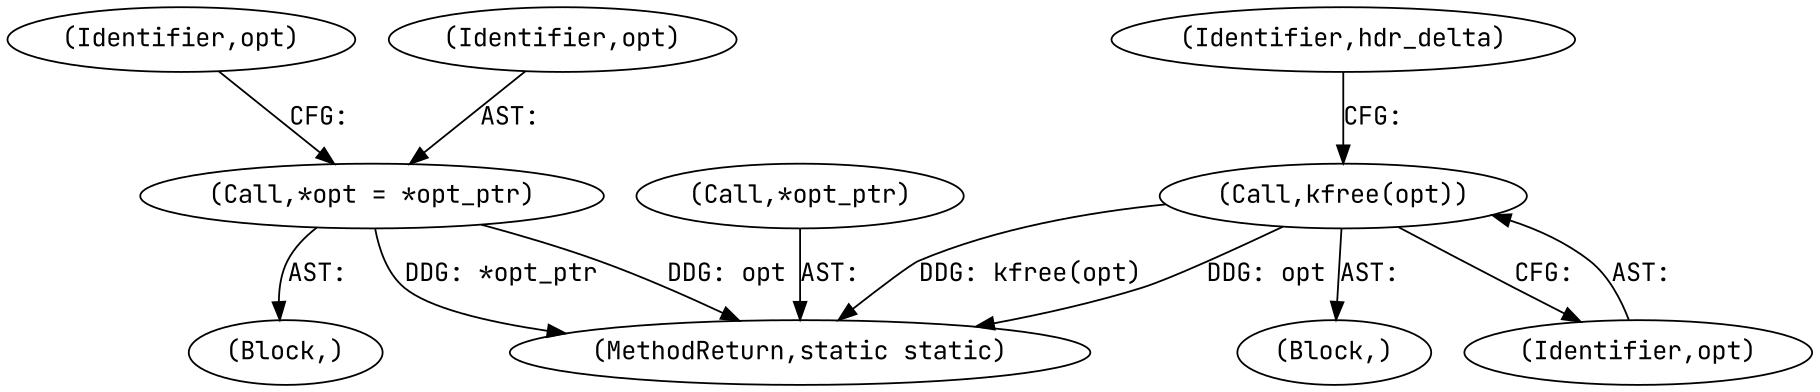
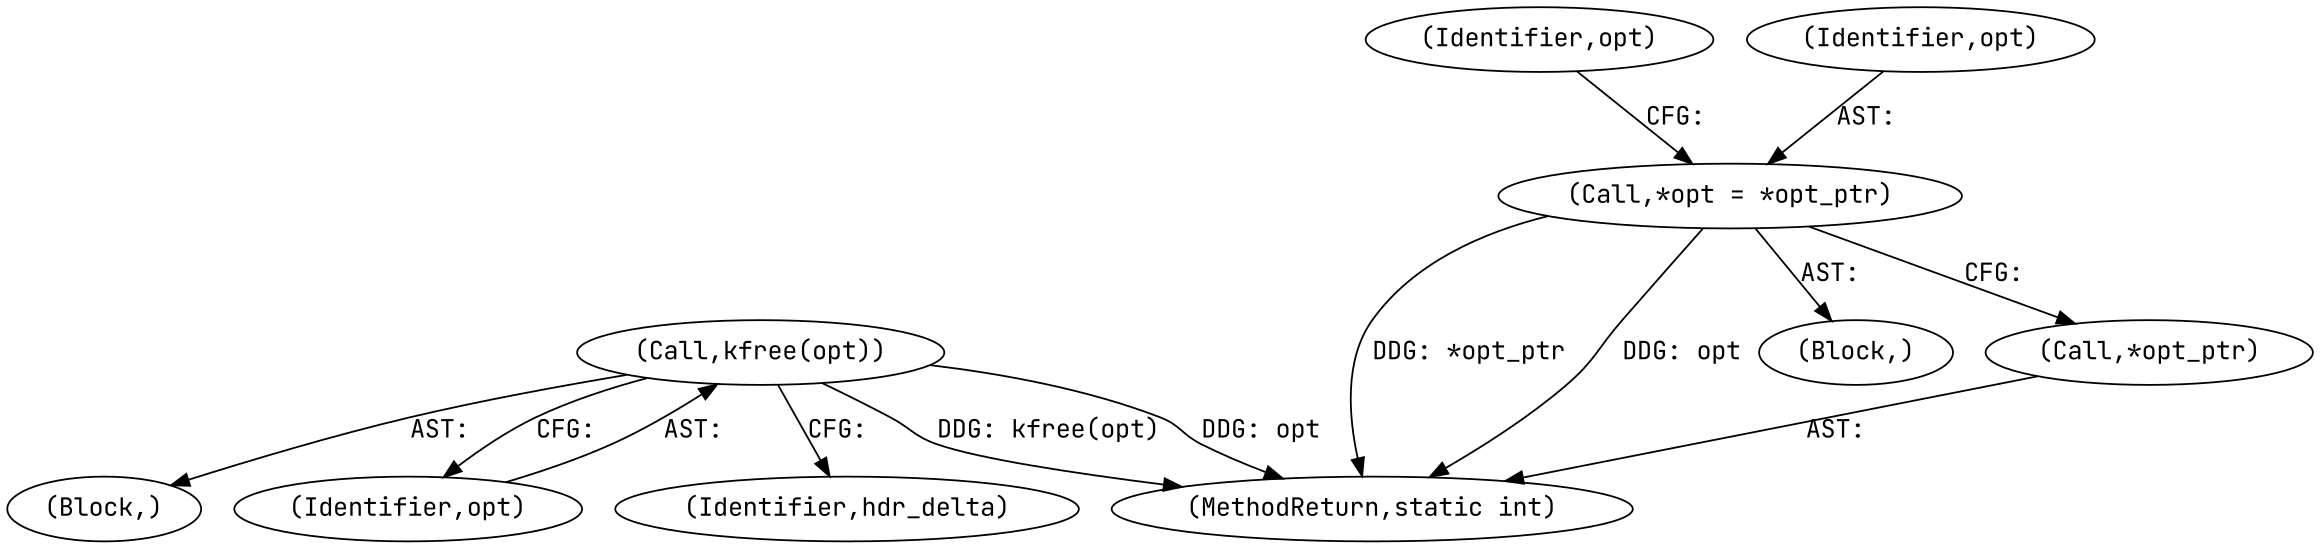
edge "(Identifier,hdr_delta)" -> "(Call,kfree(opt))": reversed
edge "(Call,*opt = *opt_ptr)" -> "(Call,*opt_ptr)": added, label "CFG:"
node "(MethodReturn,static static)": label "(MethodReturn,static static)" -> "(MethodReturn,static int)"
